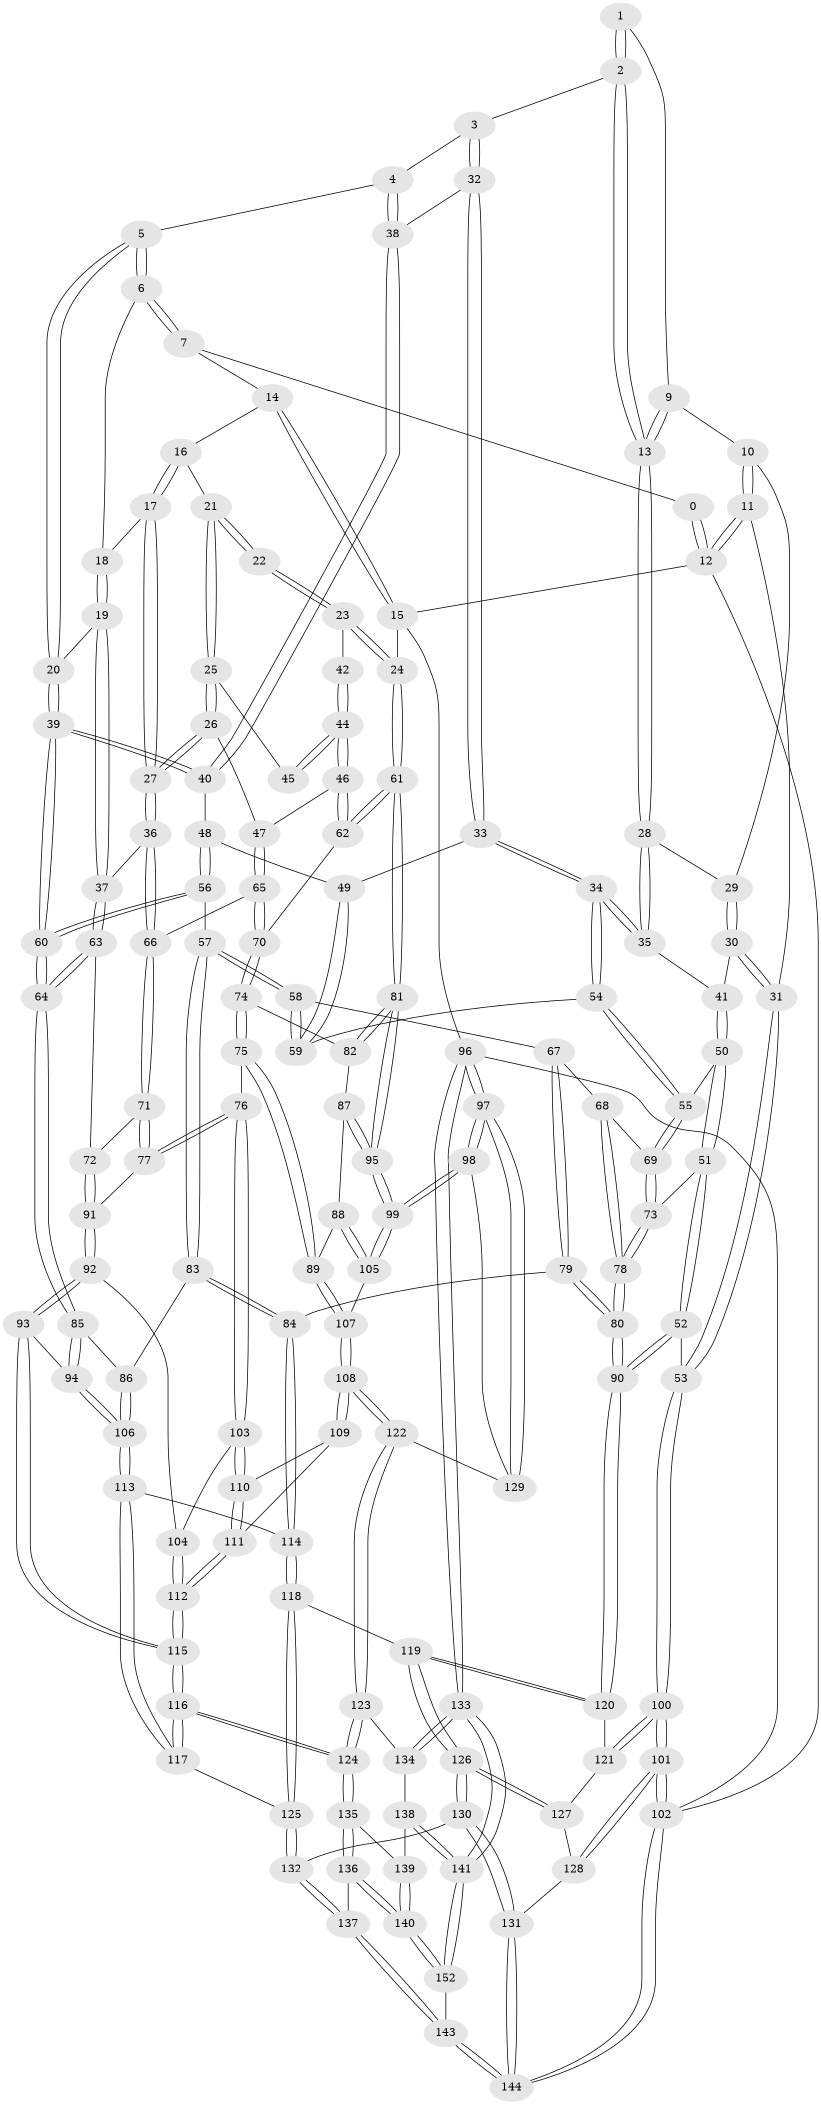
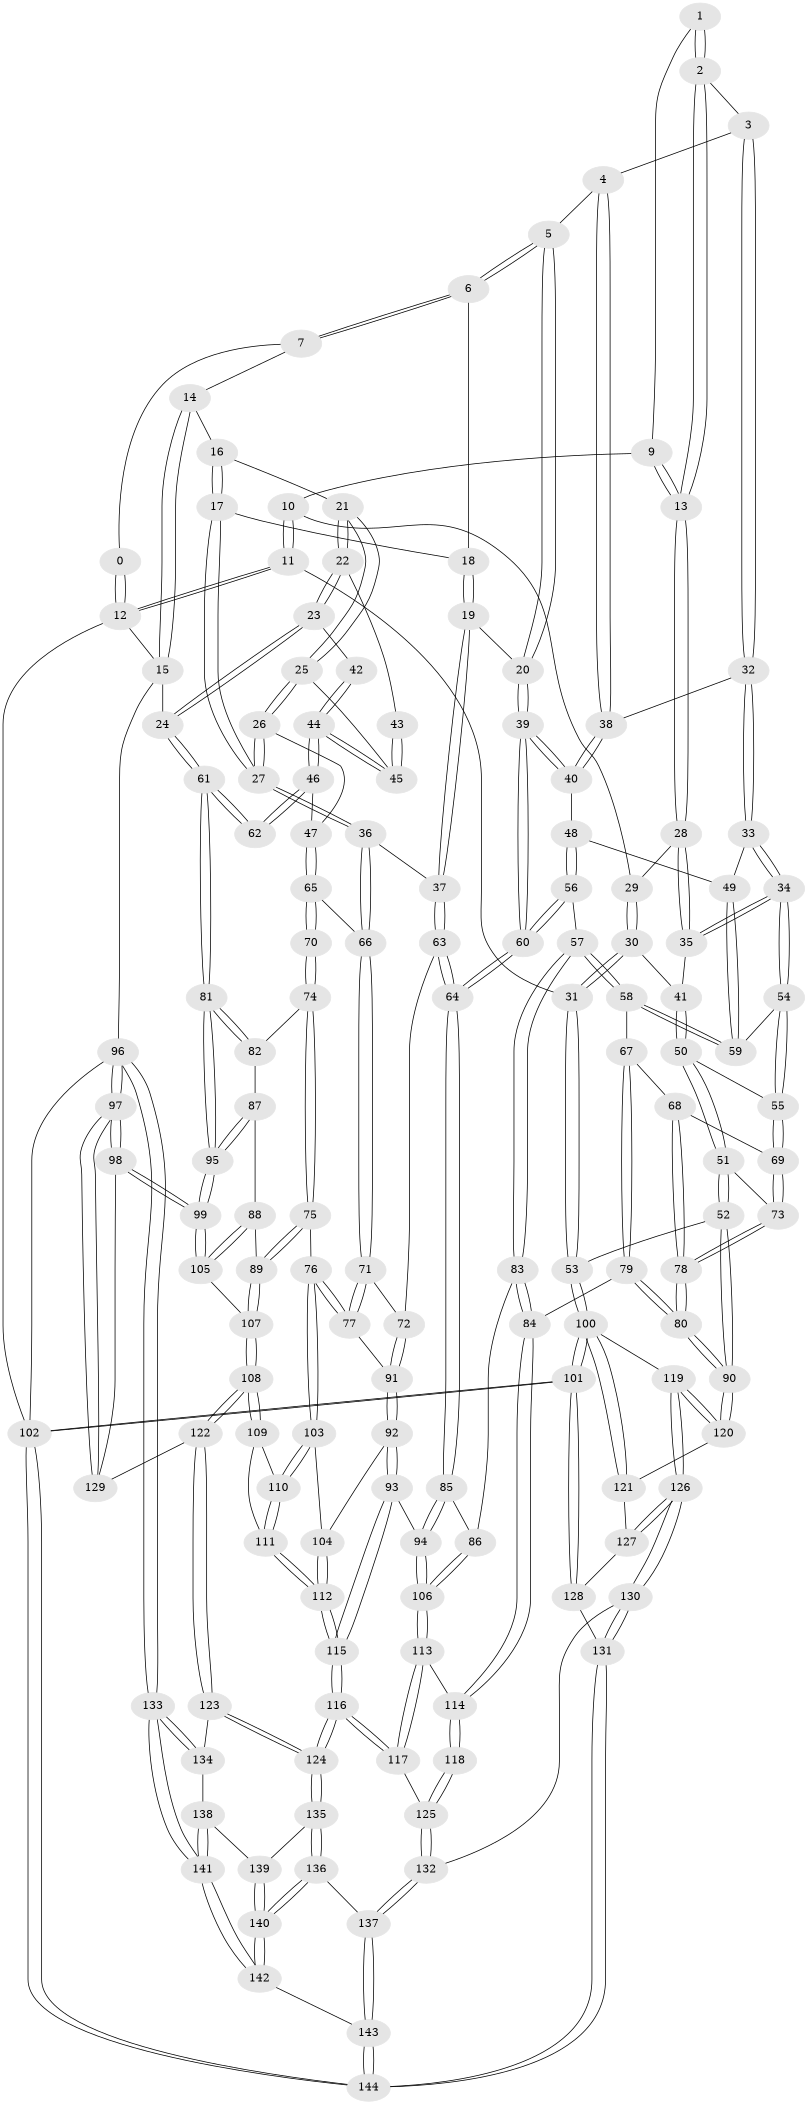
node "43": added
edge "62" -- "70": removed
edge "118" -- "119": now "100" -- "119"
node "152": label "152" -> "142"
